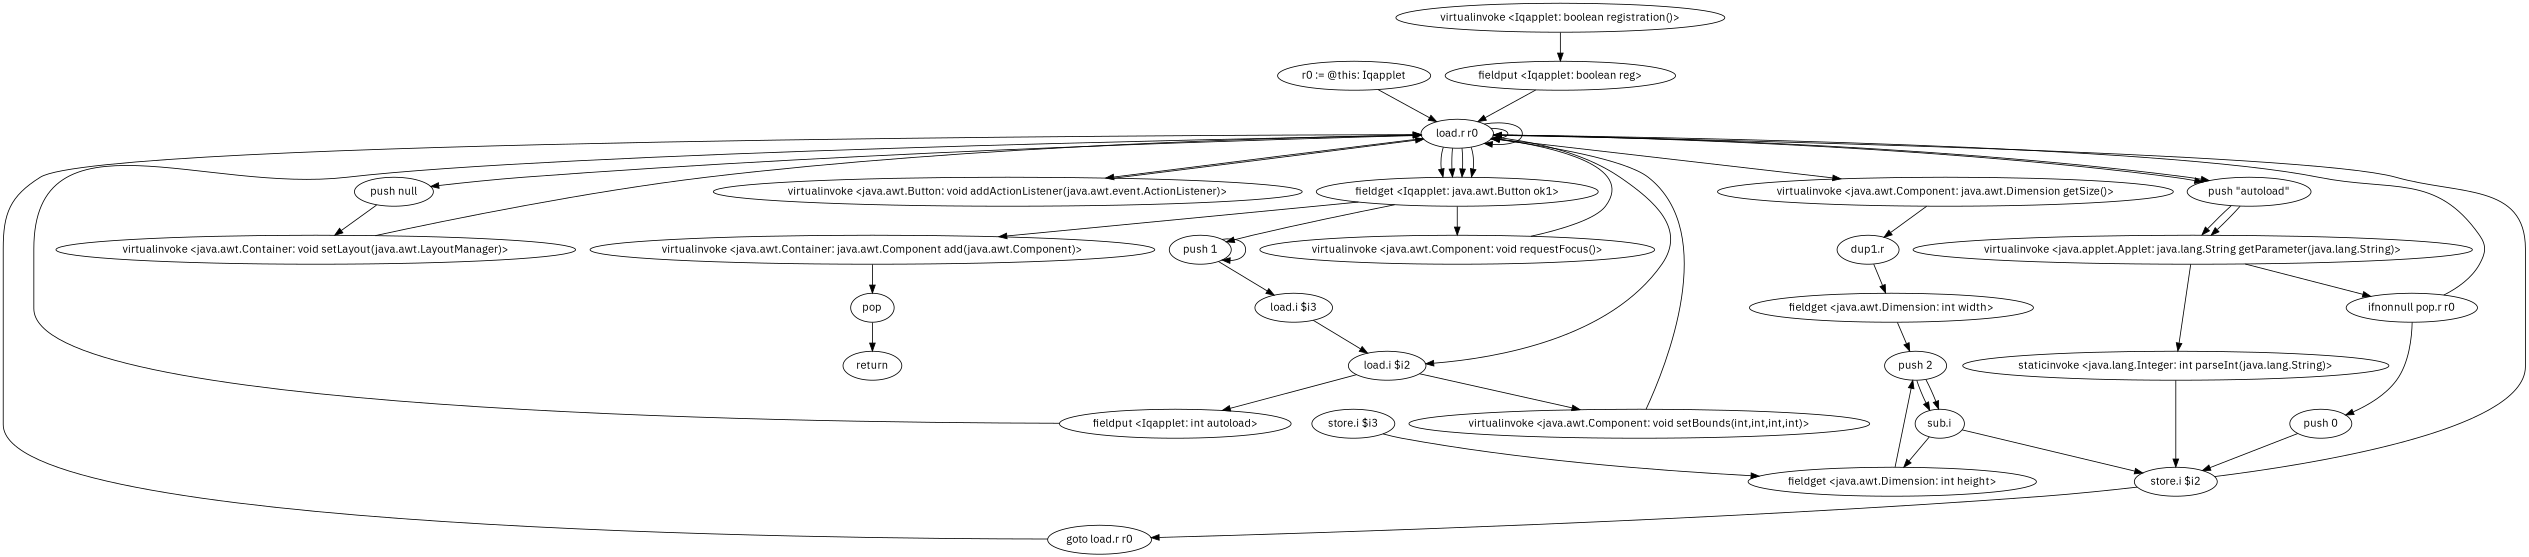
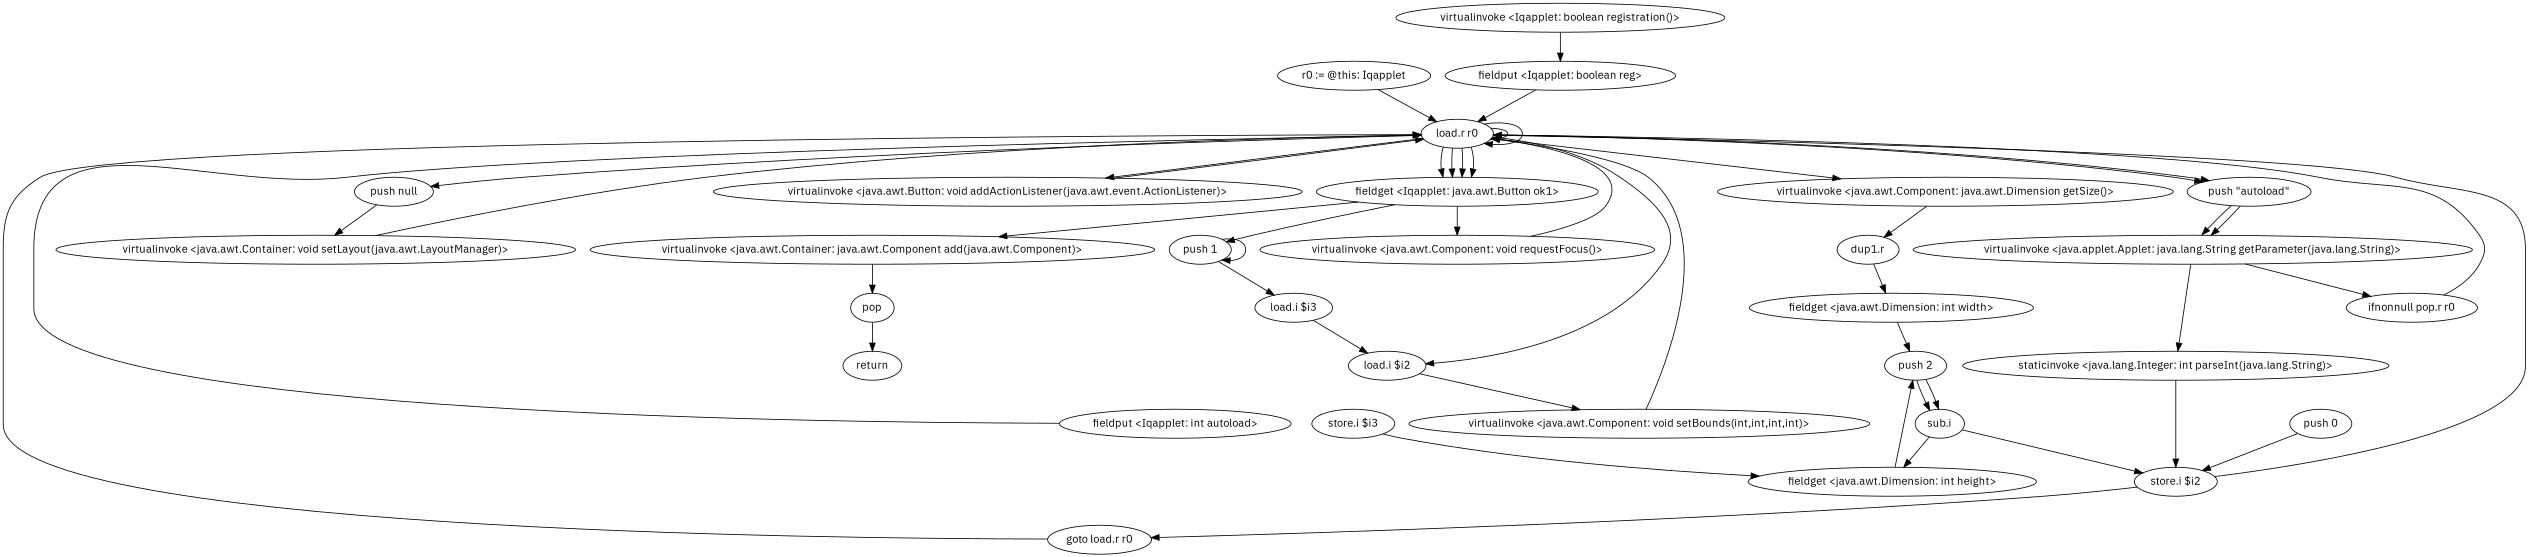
edge "ifnonnull pop.r r0" -> "push 0": removed
edge "load.i $i2" -> "fieldput <Iqapplet: int autoload>": removed
